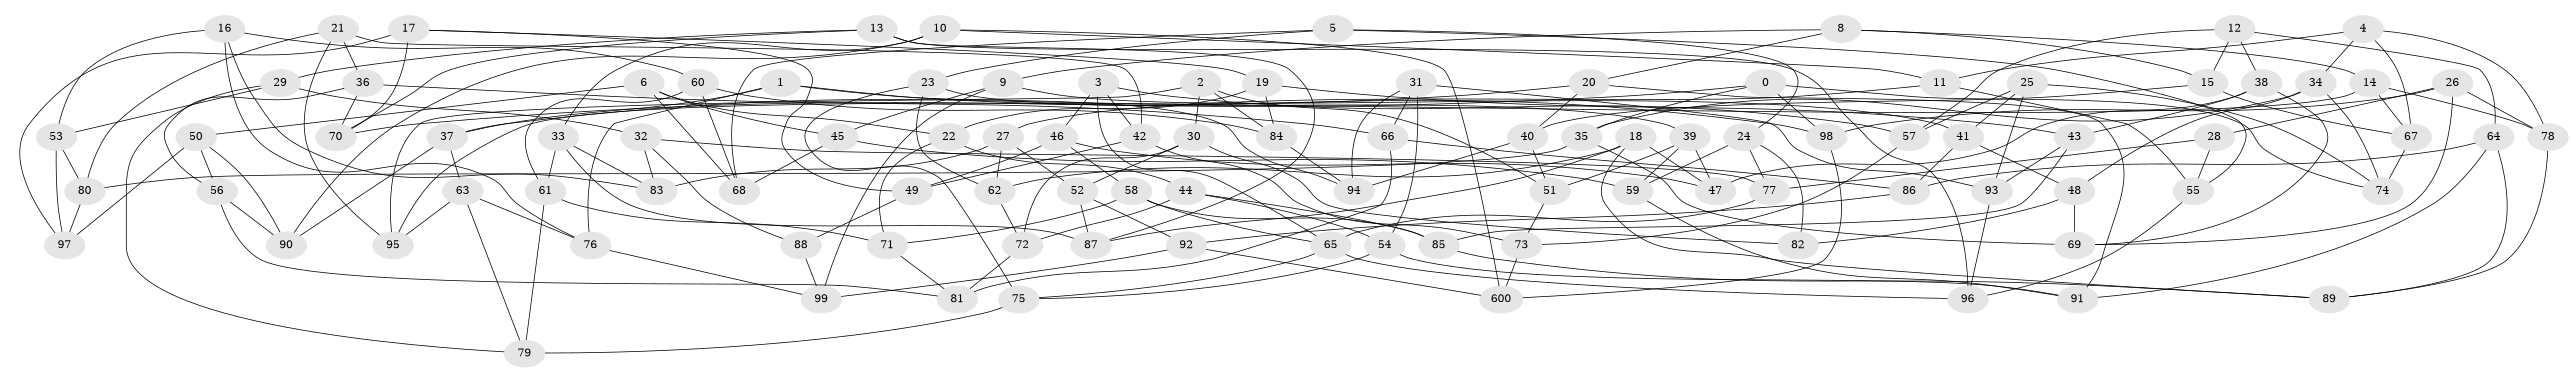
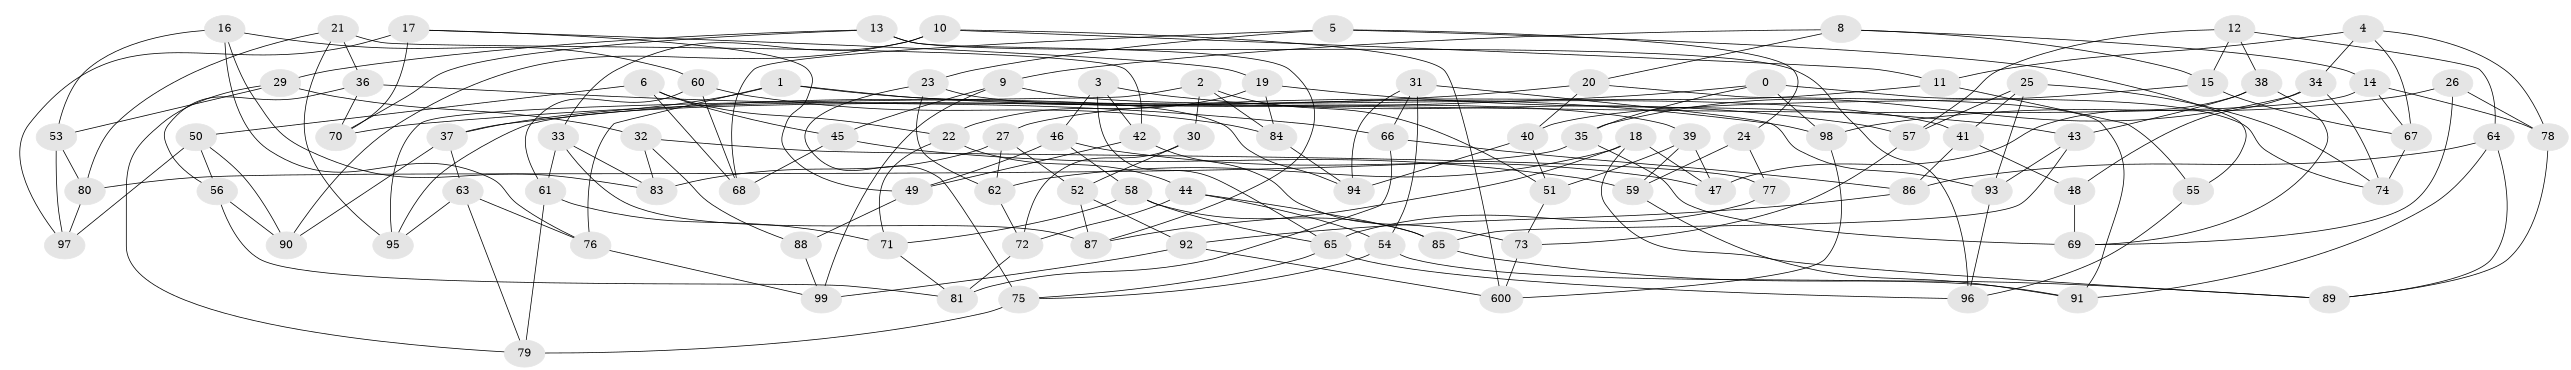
node "28": removed
node "82": removed
